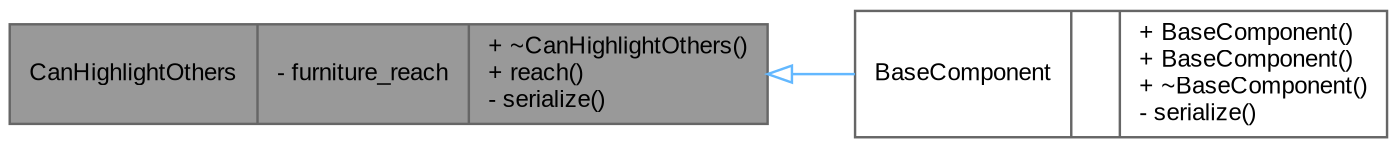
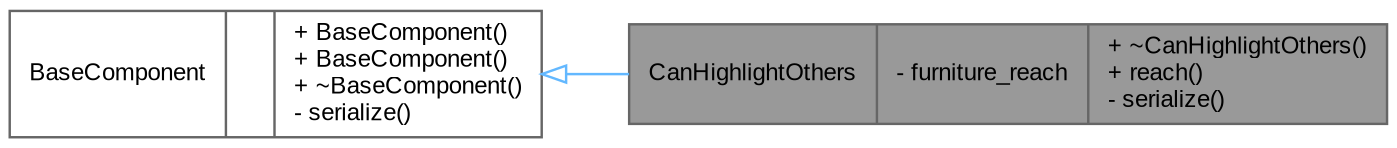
edge "BaseComponent" -> "CanHighlightOthers": reversed
